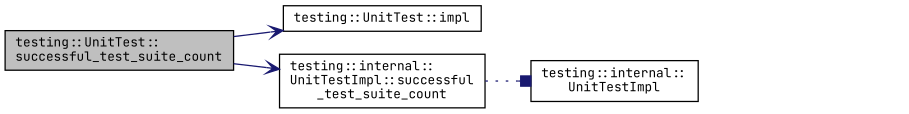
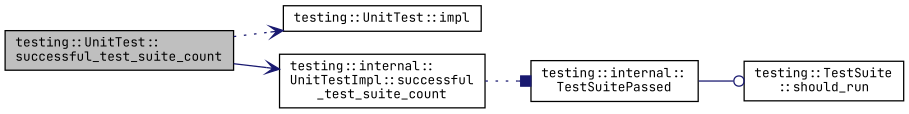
edge "testing::UnitTest:: successful_test_suite_count" -> "testing::UnitTest::impl": style solid -> dotted
node "testing::internal:: UnitTestImpl": label "testing::internal:: UnitTestImpl" -> "testing::internal:: TestSuitePassed"
node "testing::TestSuite ::should_run": added
